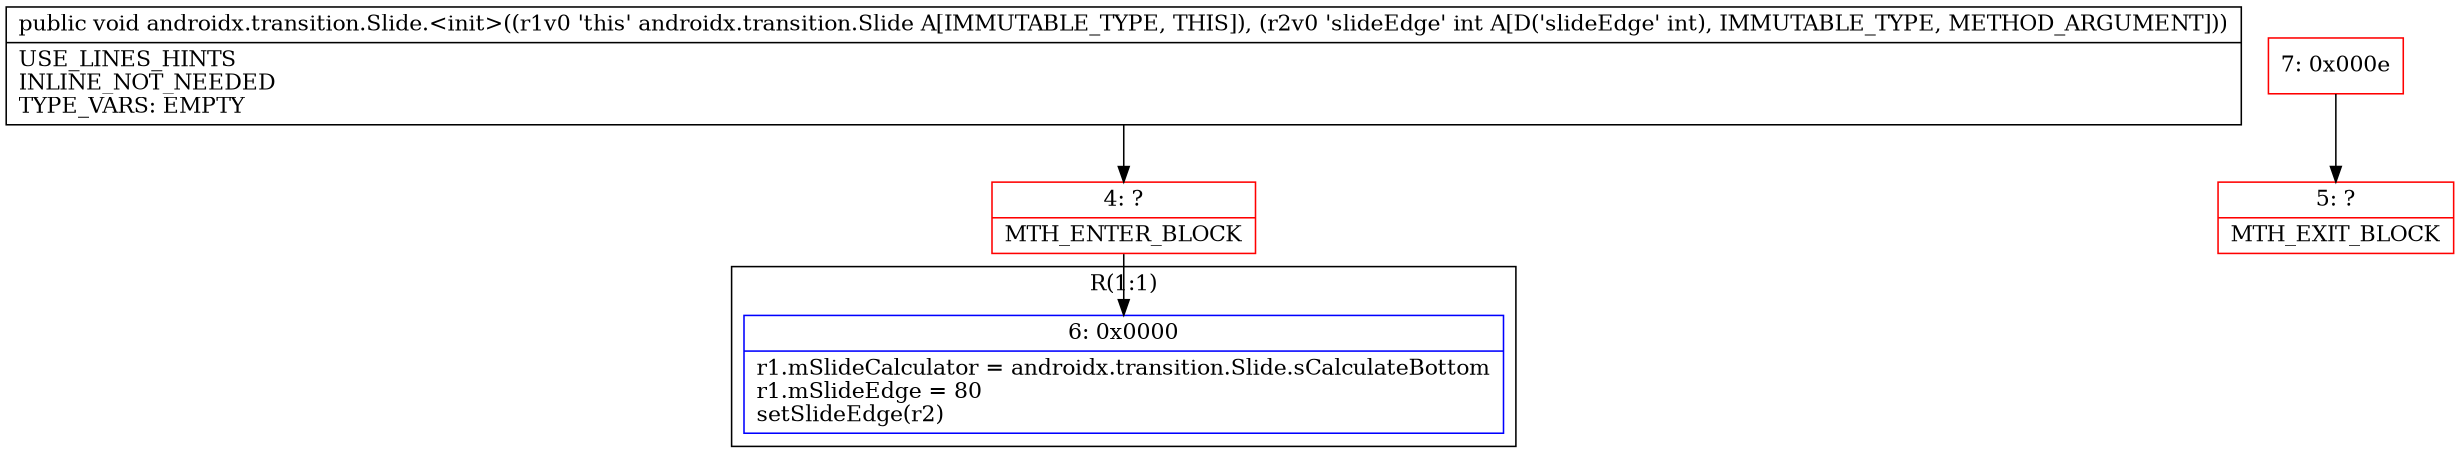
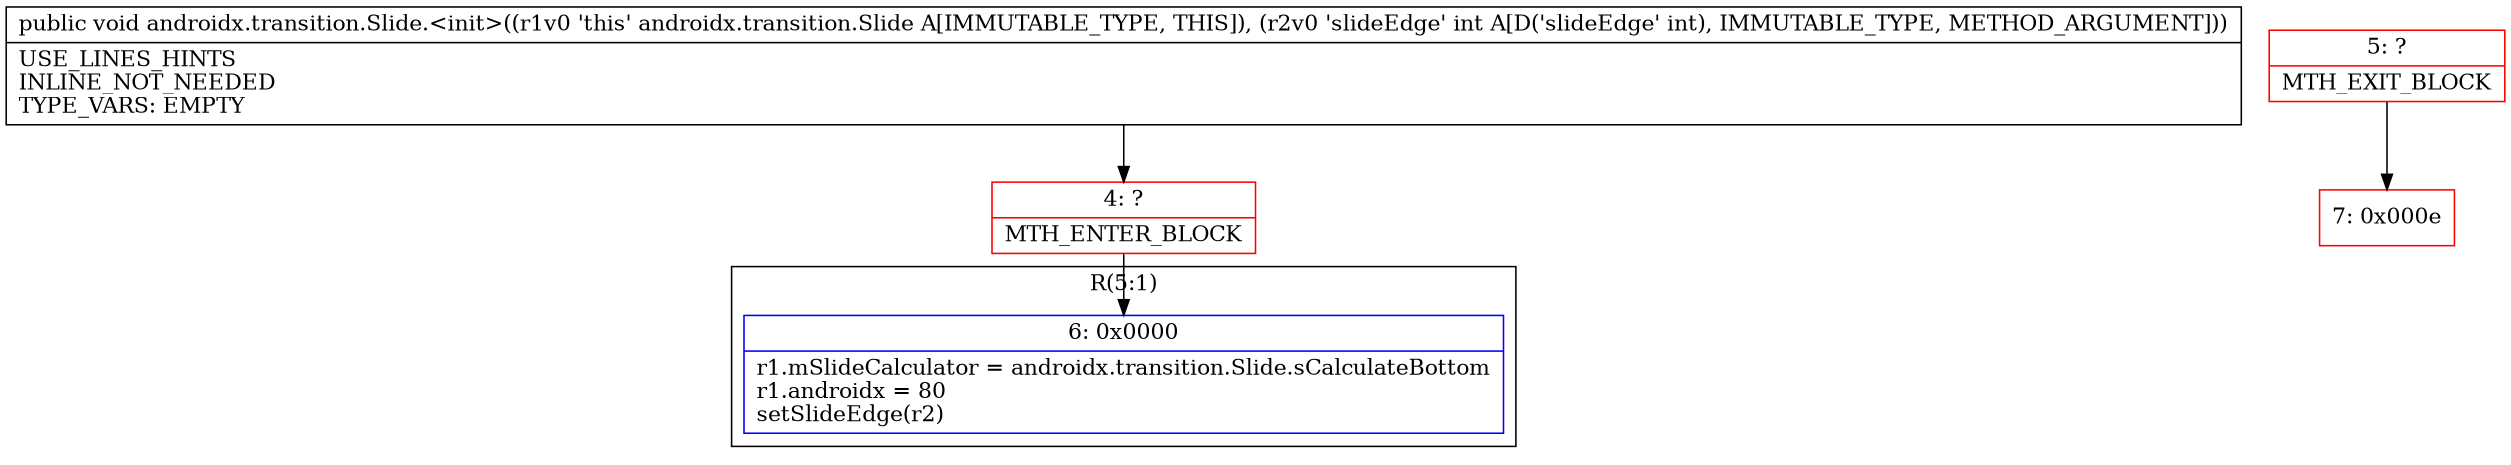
edge "7: 0x000e" -> "5: ?": reversed
cluster "R(1:1)": label "R(1:1)" -> "R(5:1)"
node "6: 0x0000": text "r1.mSlideEdge = 80" -> "r1.androidx = 80"
